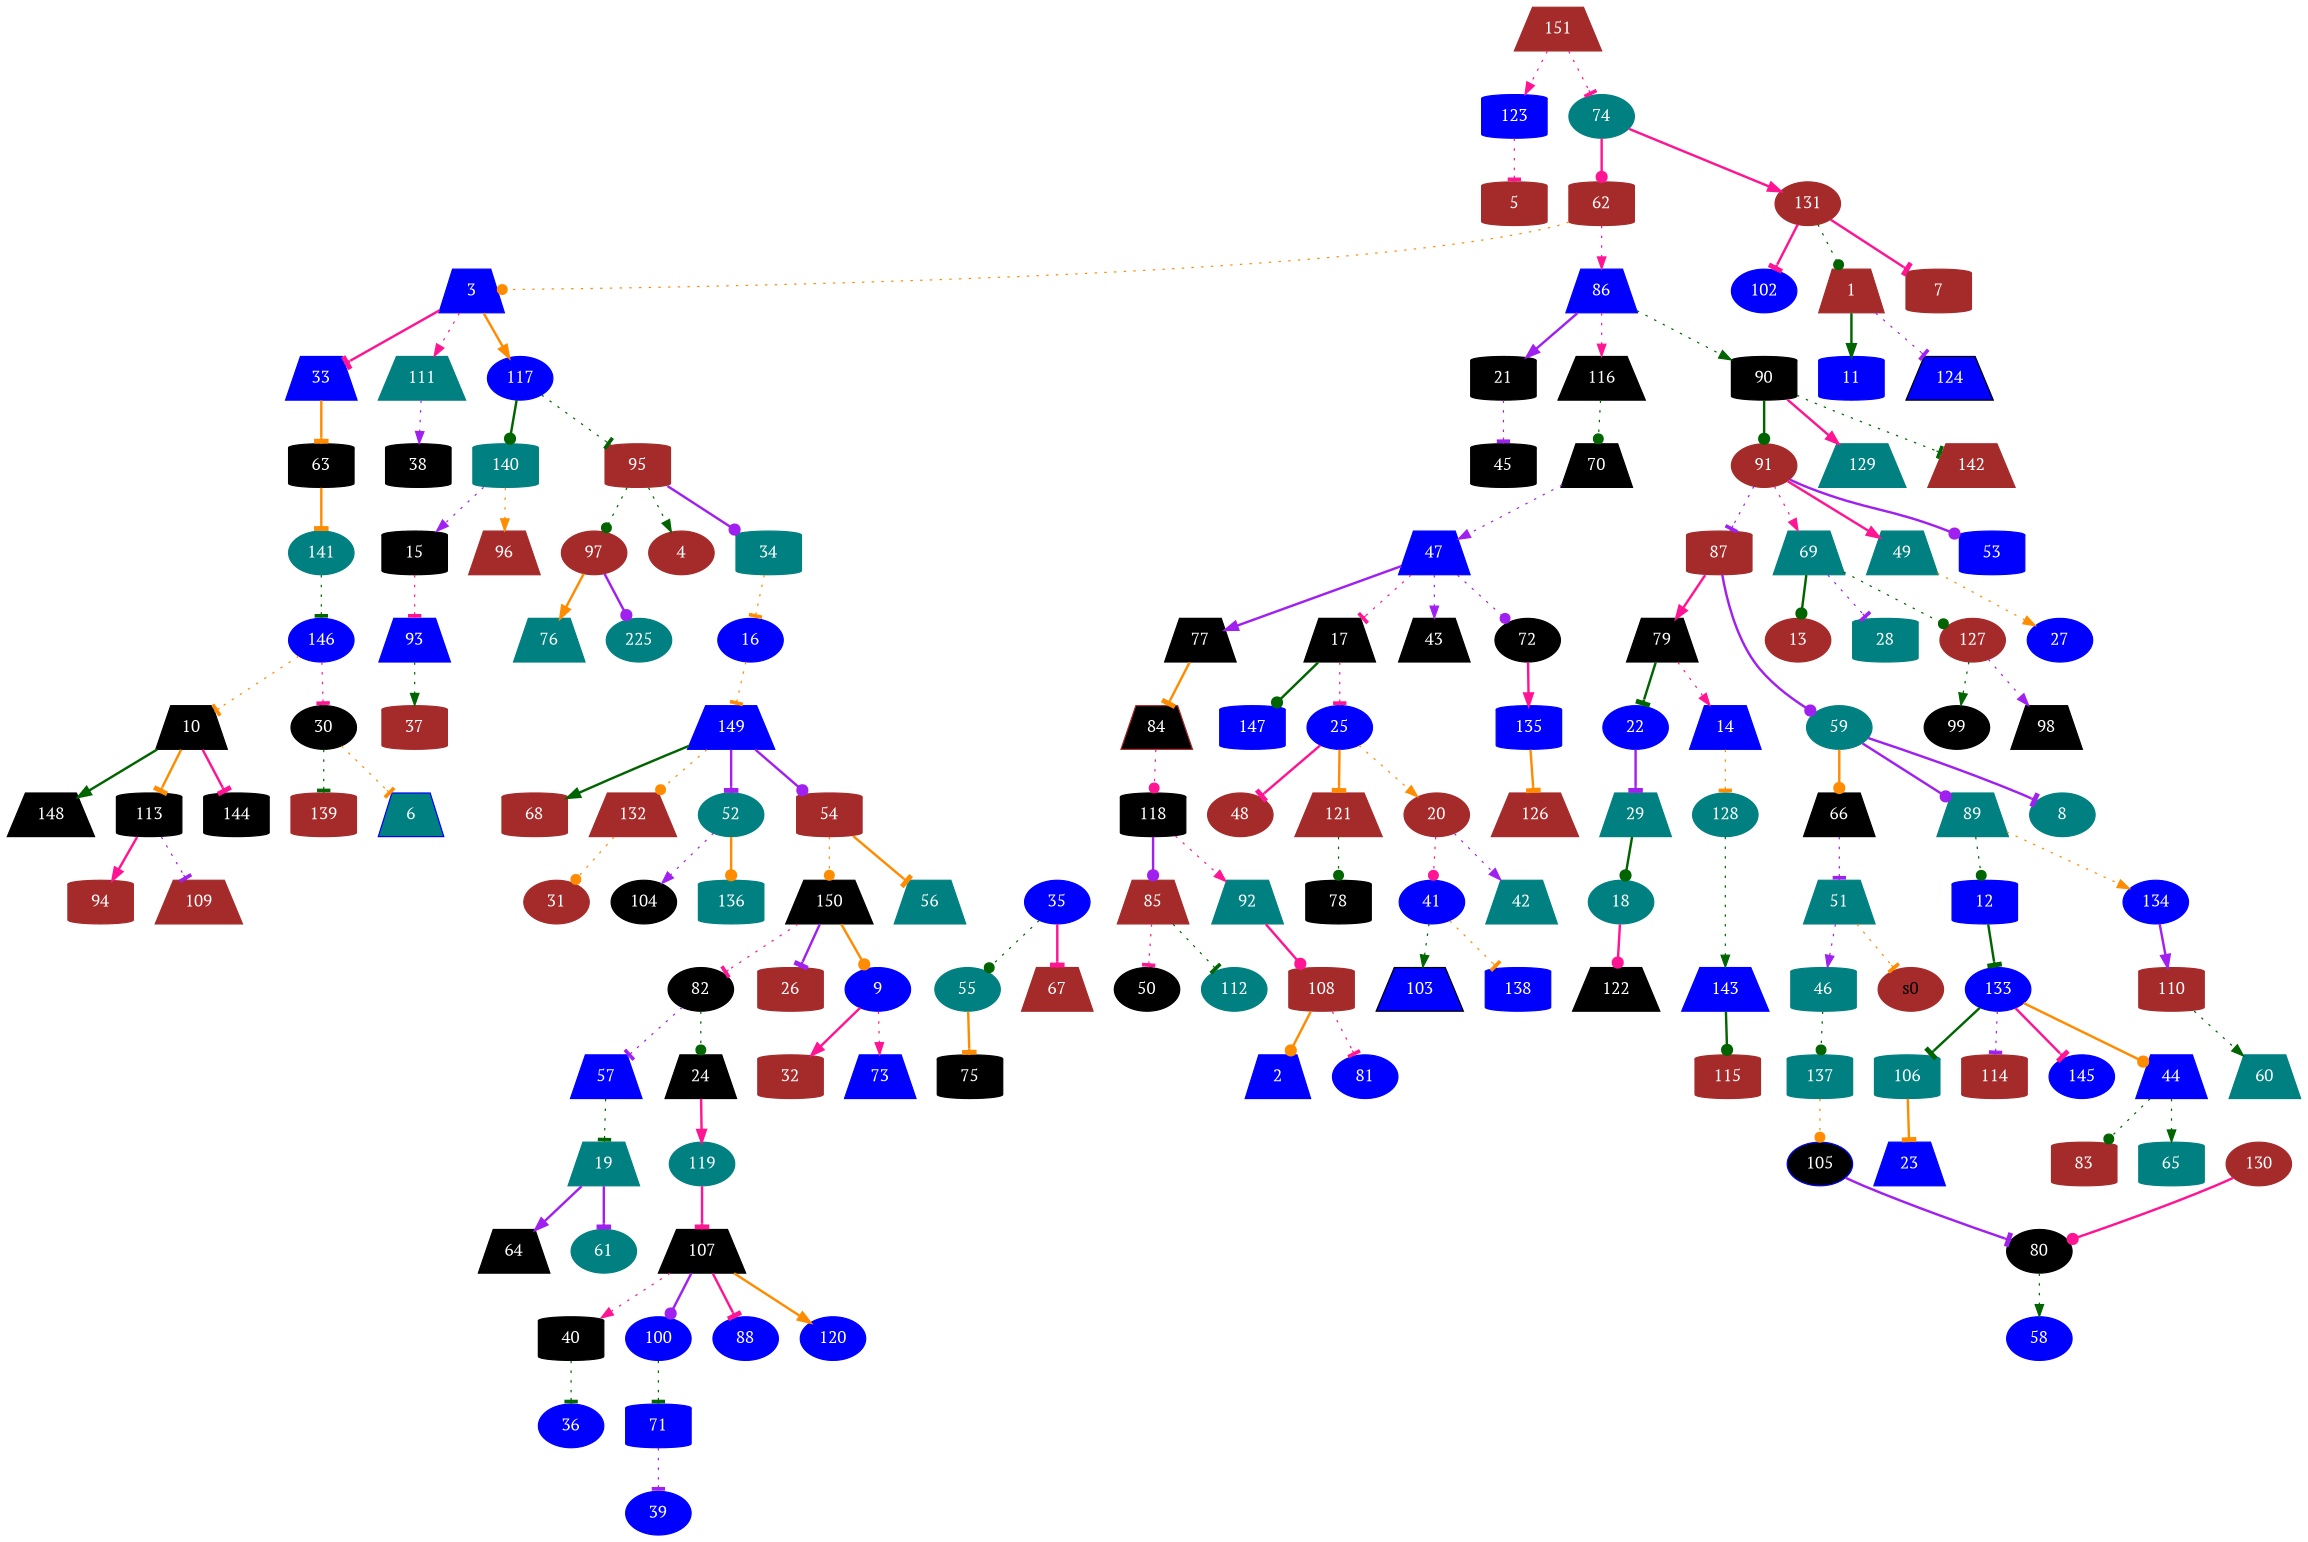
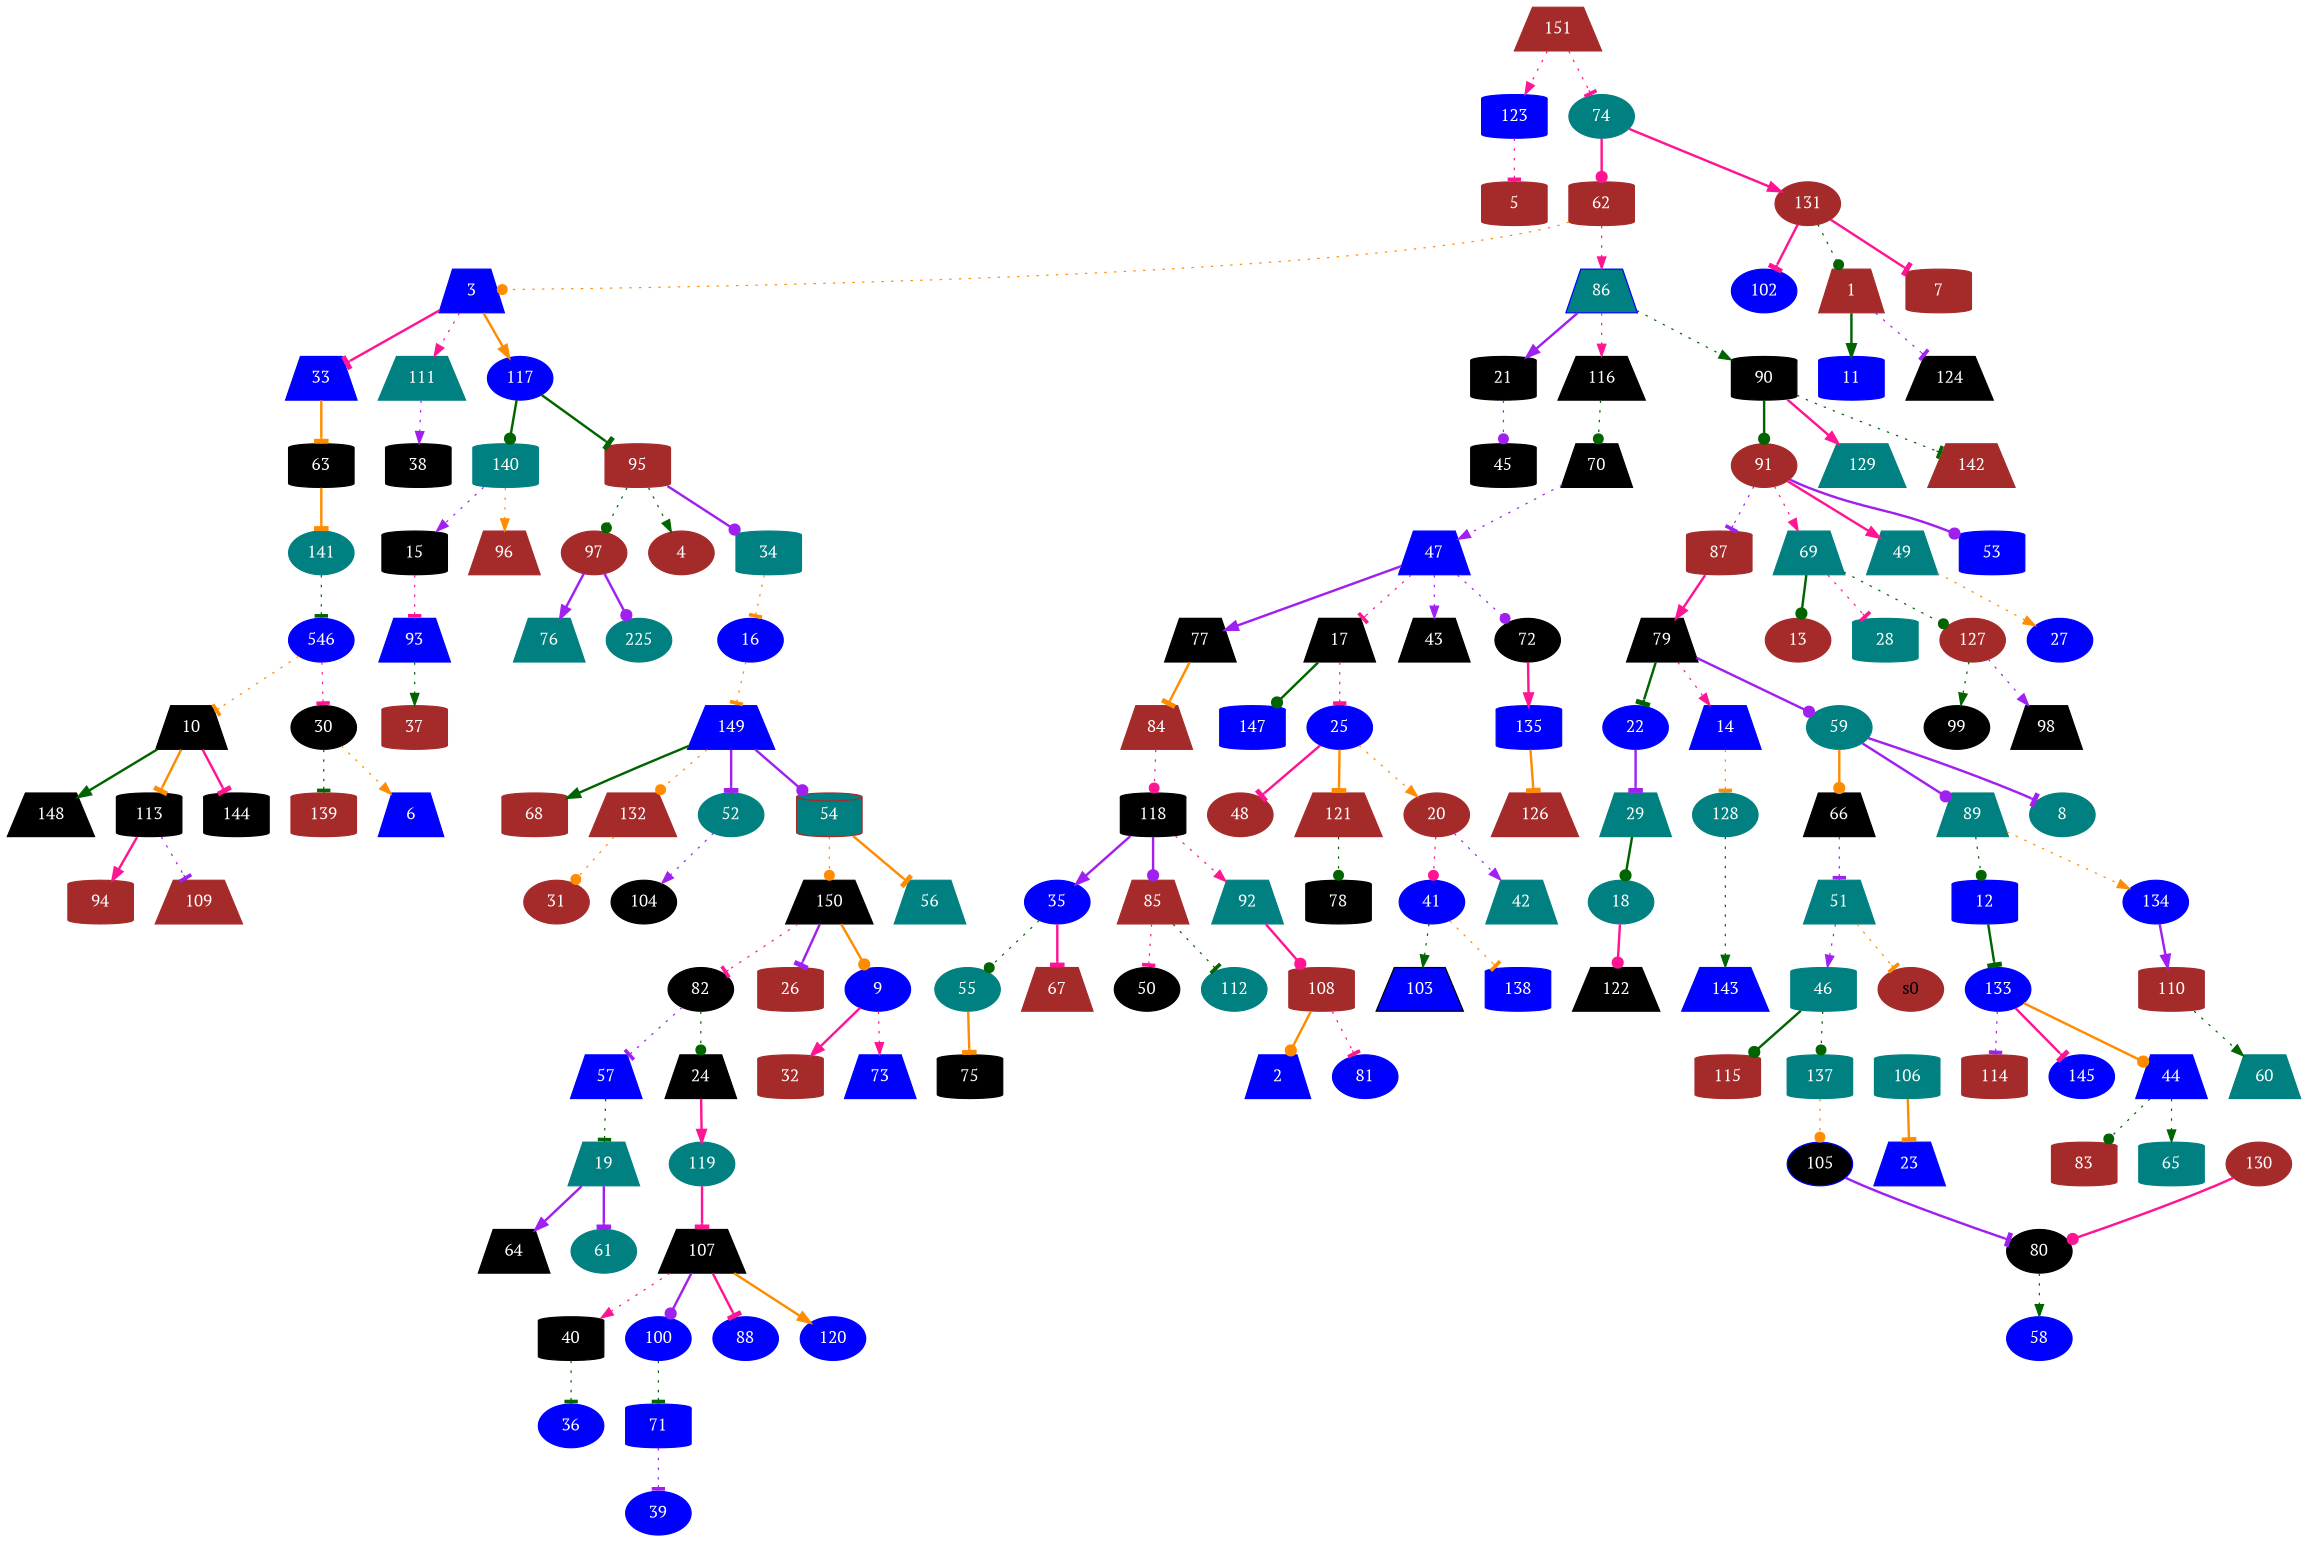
node "86": fillcolor blue -> teal
node "124": fillcolor blue -> black
edge "21" -> "45": arrowhead tee -> dot
edge "117" -> "95": style dotted -> bold
edge "97" -> "76": color darkorange -> purple
edge "69" -> "28": color purple -> deeppink
node "146": label "146" -> "546"
edge "87" -> "59": now "79" -> "59"
node "84": fillcolor black -> brown
edge "30" -> "6": arrowhead tee -> normal
node "6": fillcolor teal -> blue
node "54": fillcolor brown -> teal
edge "118" -> "35": added
node "136": removed
edge "143" -> "115": now "46" -> "115"
edge "133" -> "106": removed
